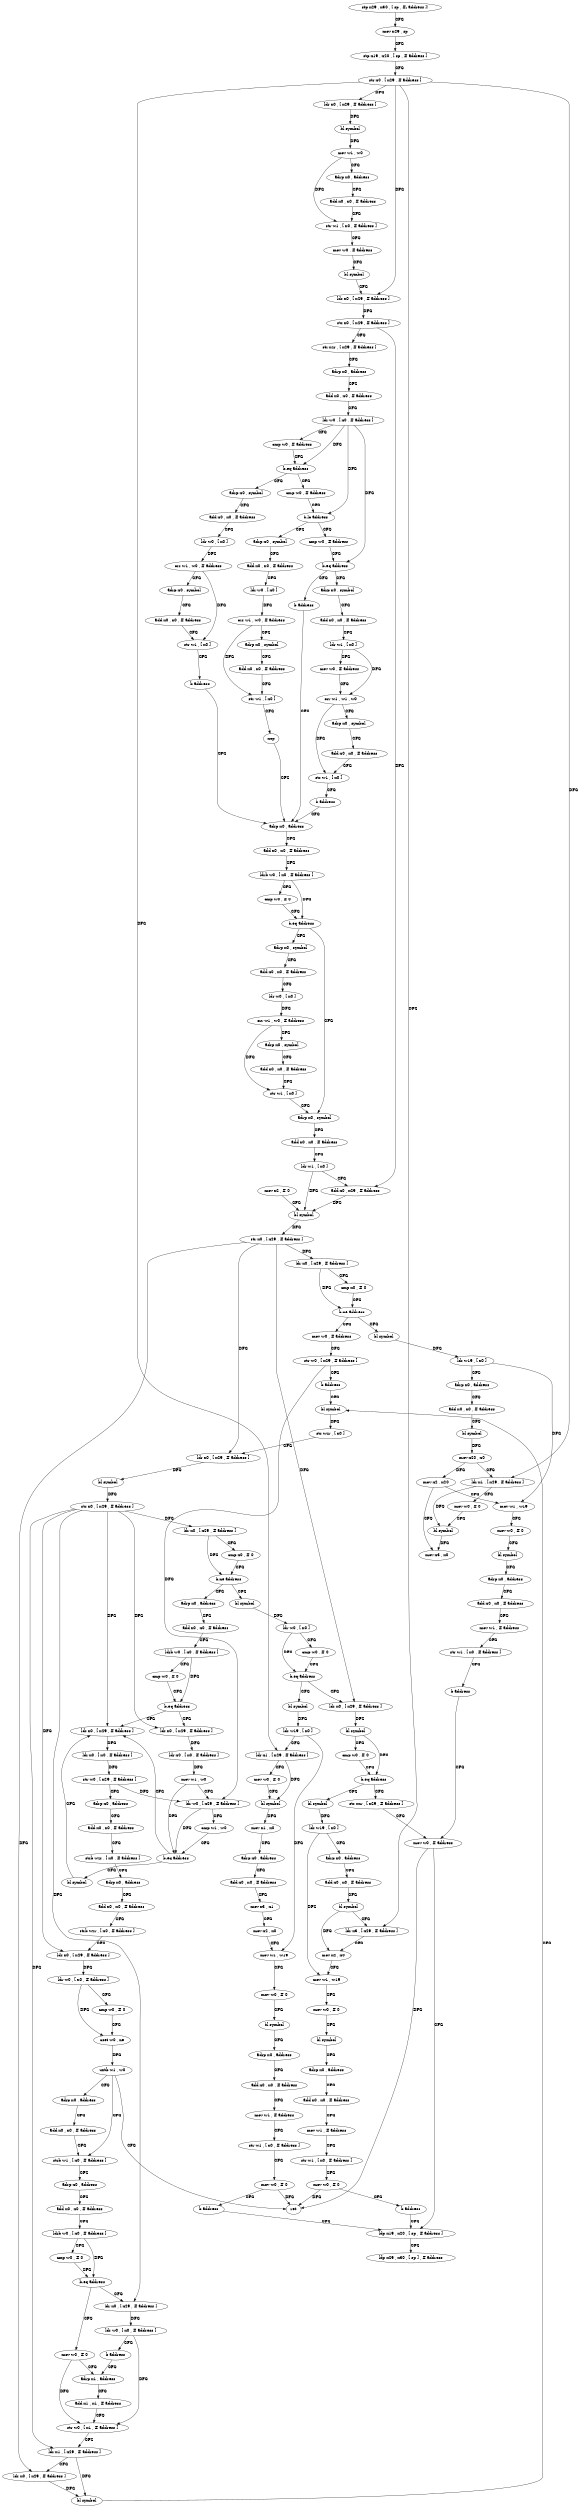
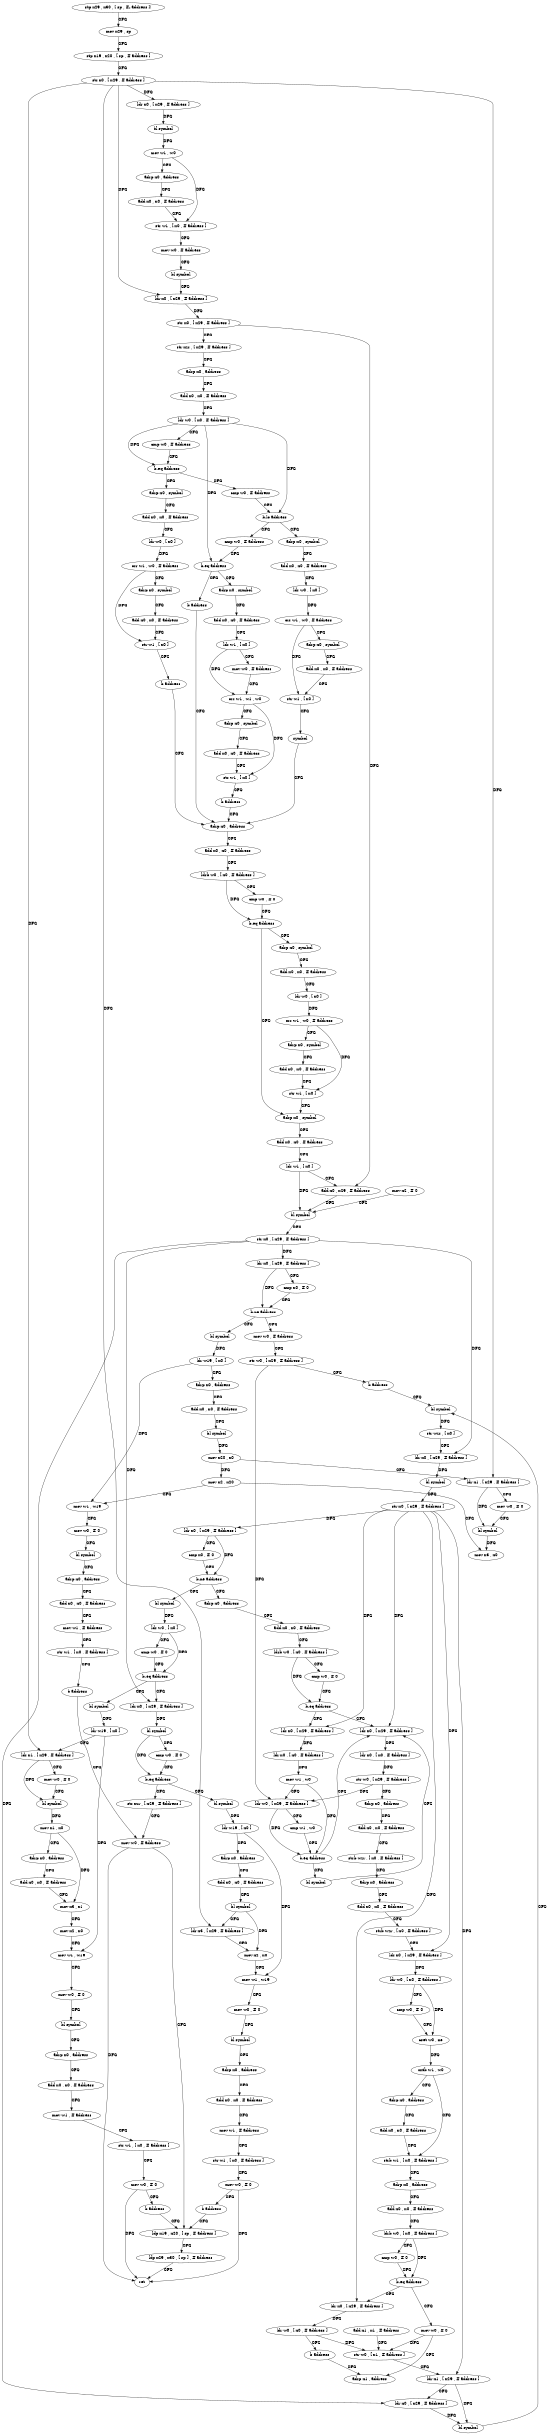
node "nop": label "nop" -> "symbol"
edge "mov x1 , x0" -> "mov x3 , x1": added, label "DFG"
edge "uxtb w1 , w0" -> "ret": now "ldp x29 , x30 , [ sp ] , # address" -> "ret"
edge "adrp x1 , address" -> "add x1 , x1 , # address": removed, label "CFG"
